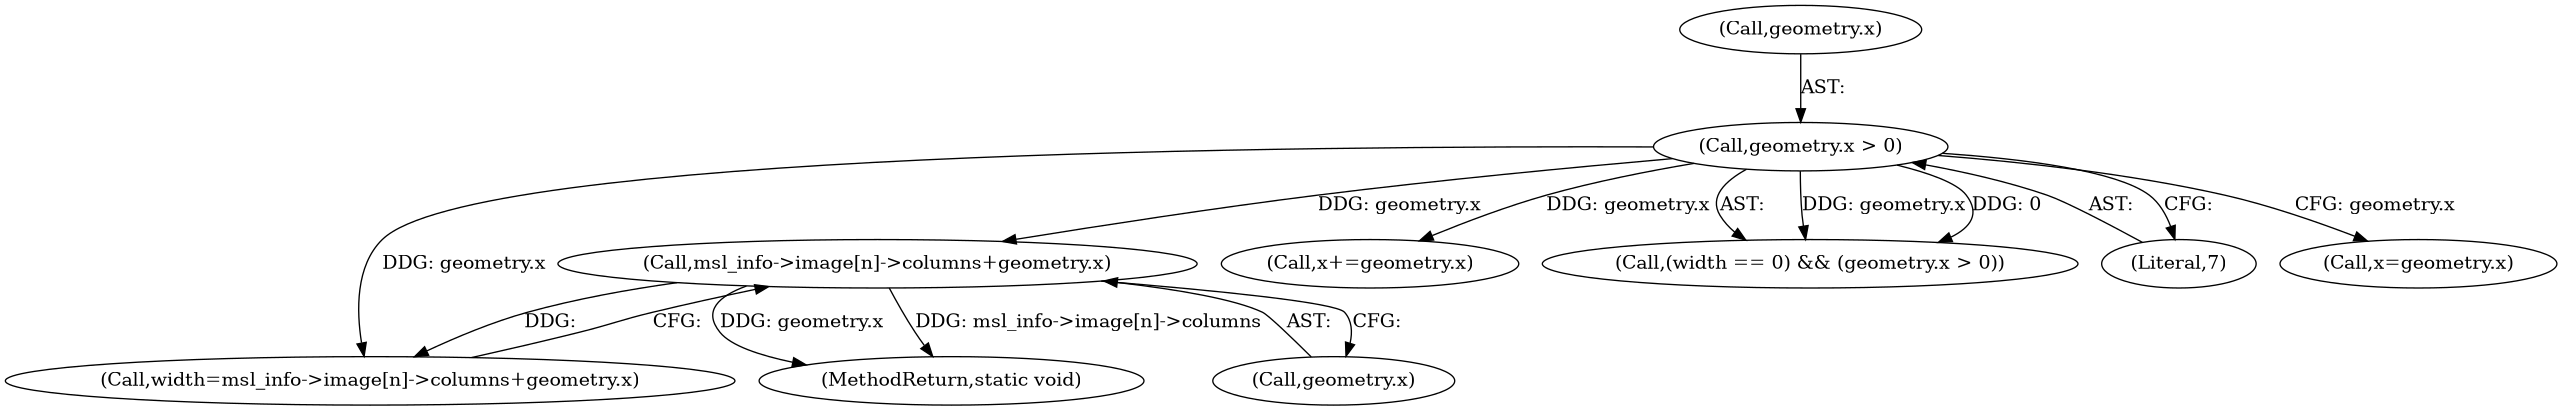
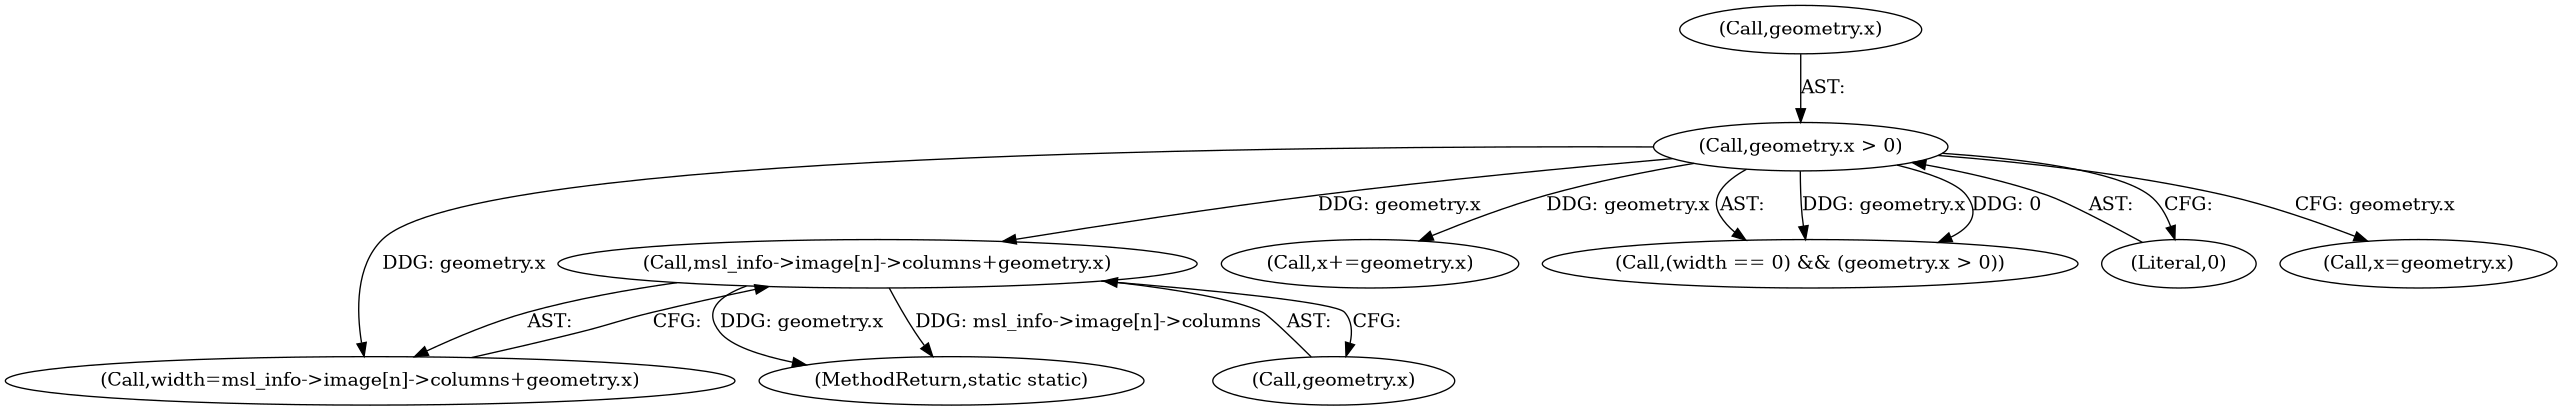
node "(Literal,7)": label "(Literal,7)" -> "(Literal,0)"
edge "(Call,msl_info->image[n]->columns+geometry.x)" -> "(Call,width=msl_info->image[n]->columns+geometry.x)": label "DDG: " -> "AST: "
node "(MethodReturn,static void)": label "(MethodReturn,static void)" -> "(MethodReturn,static static)"
